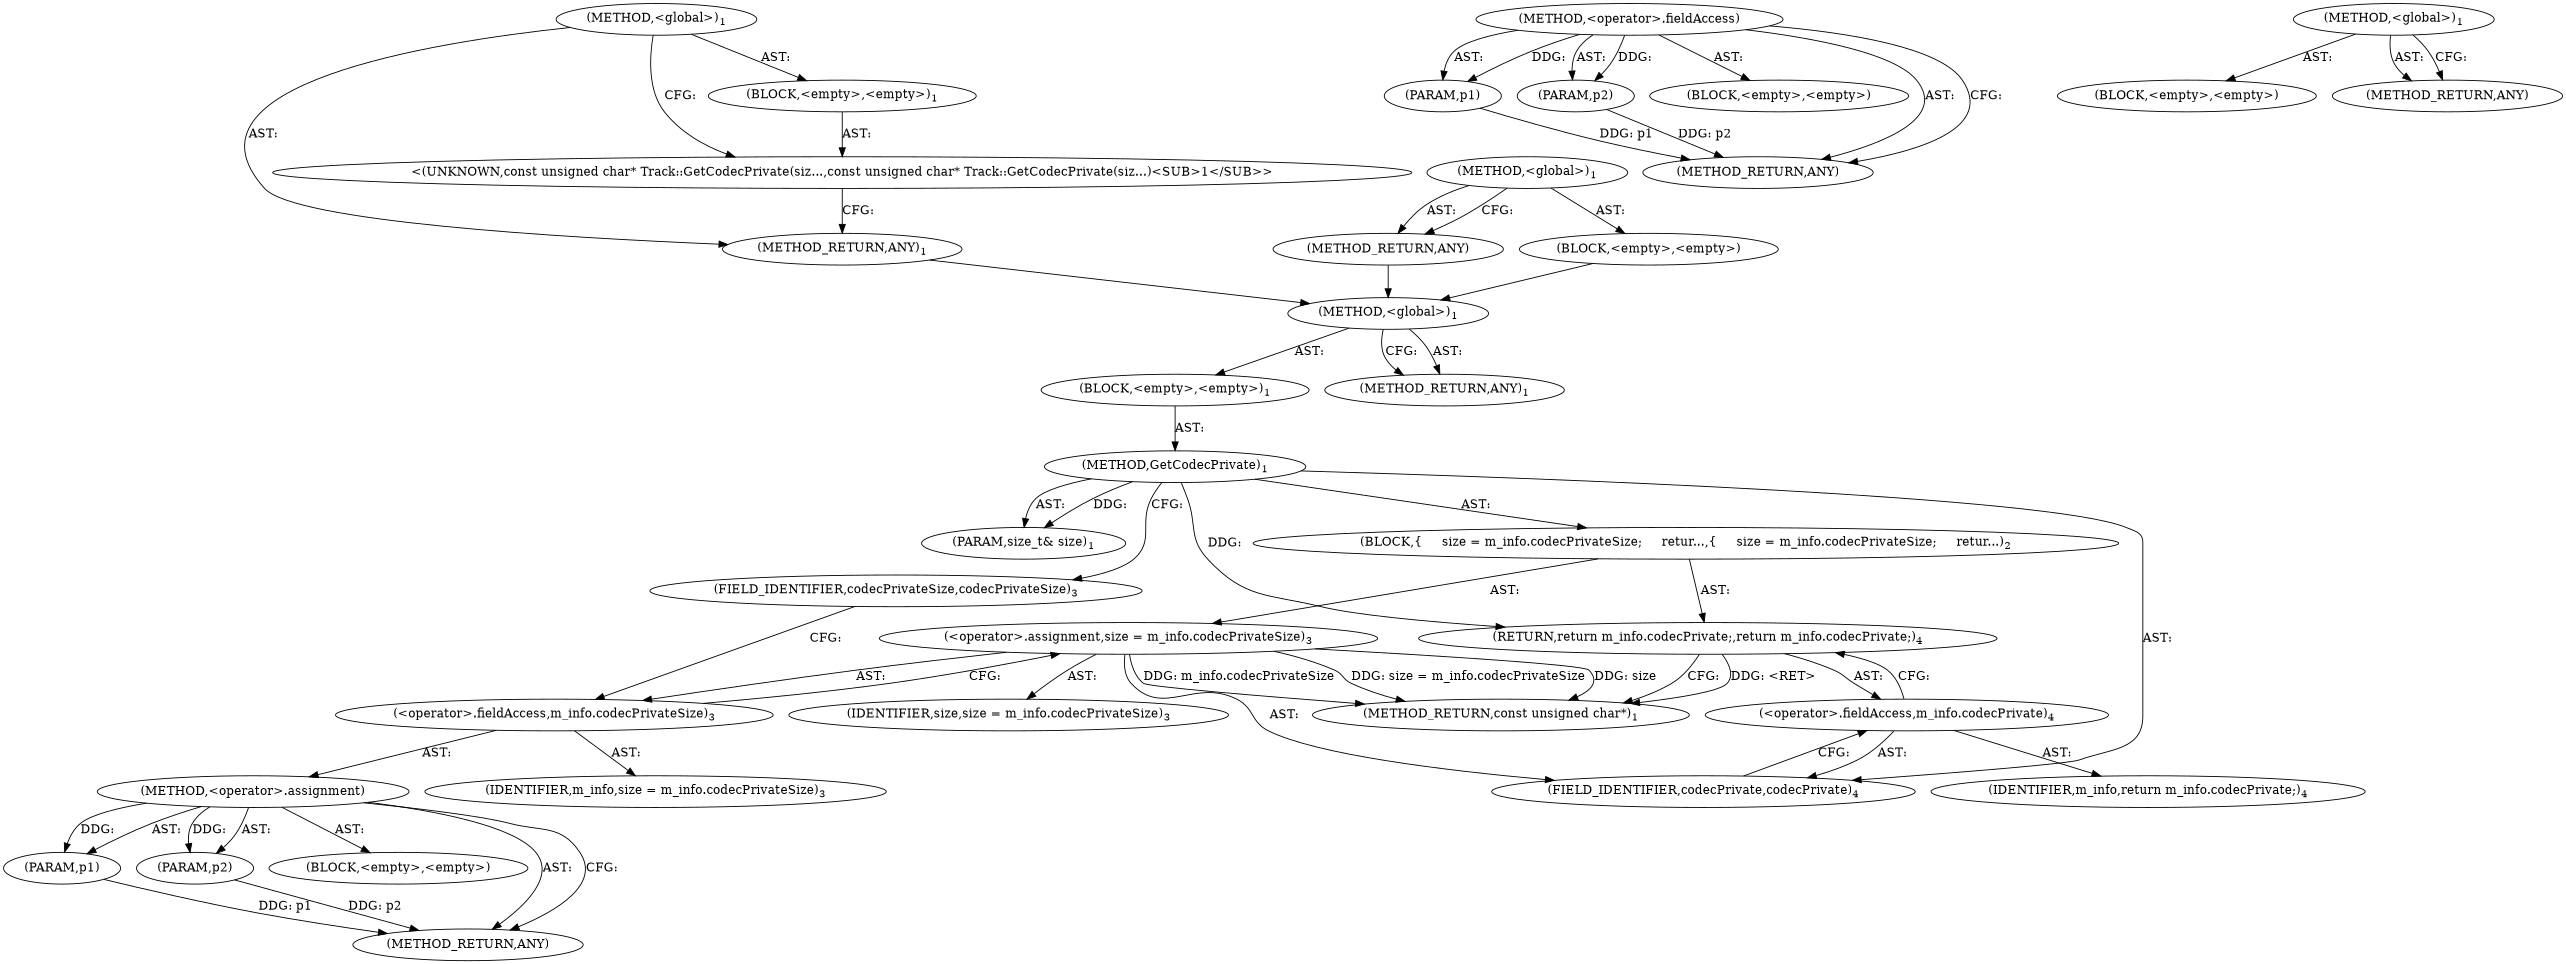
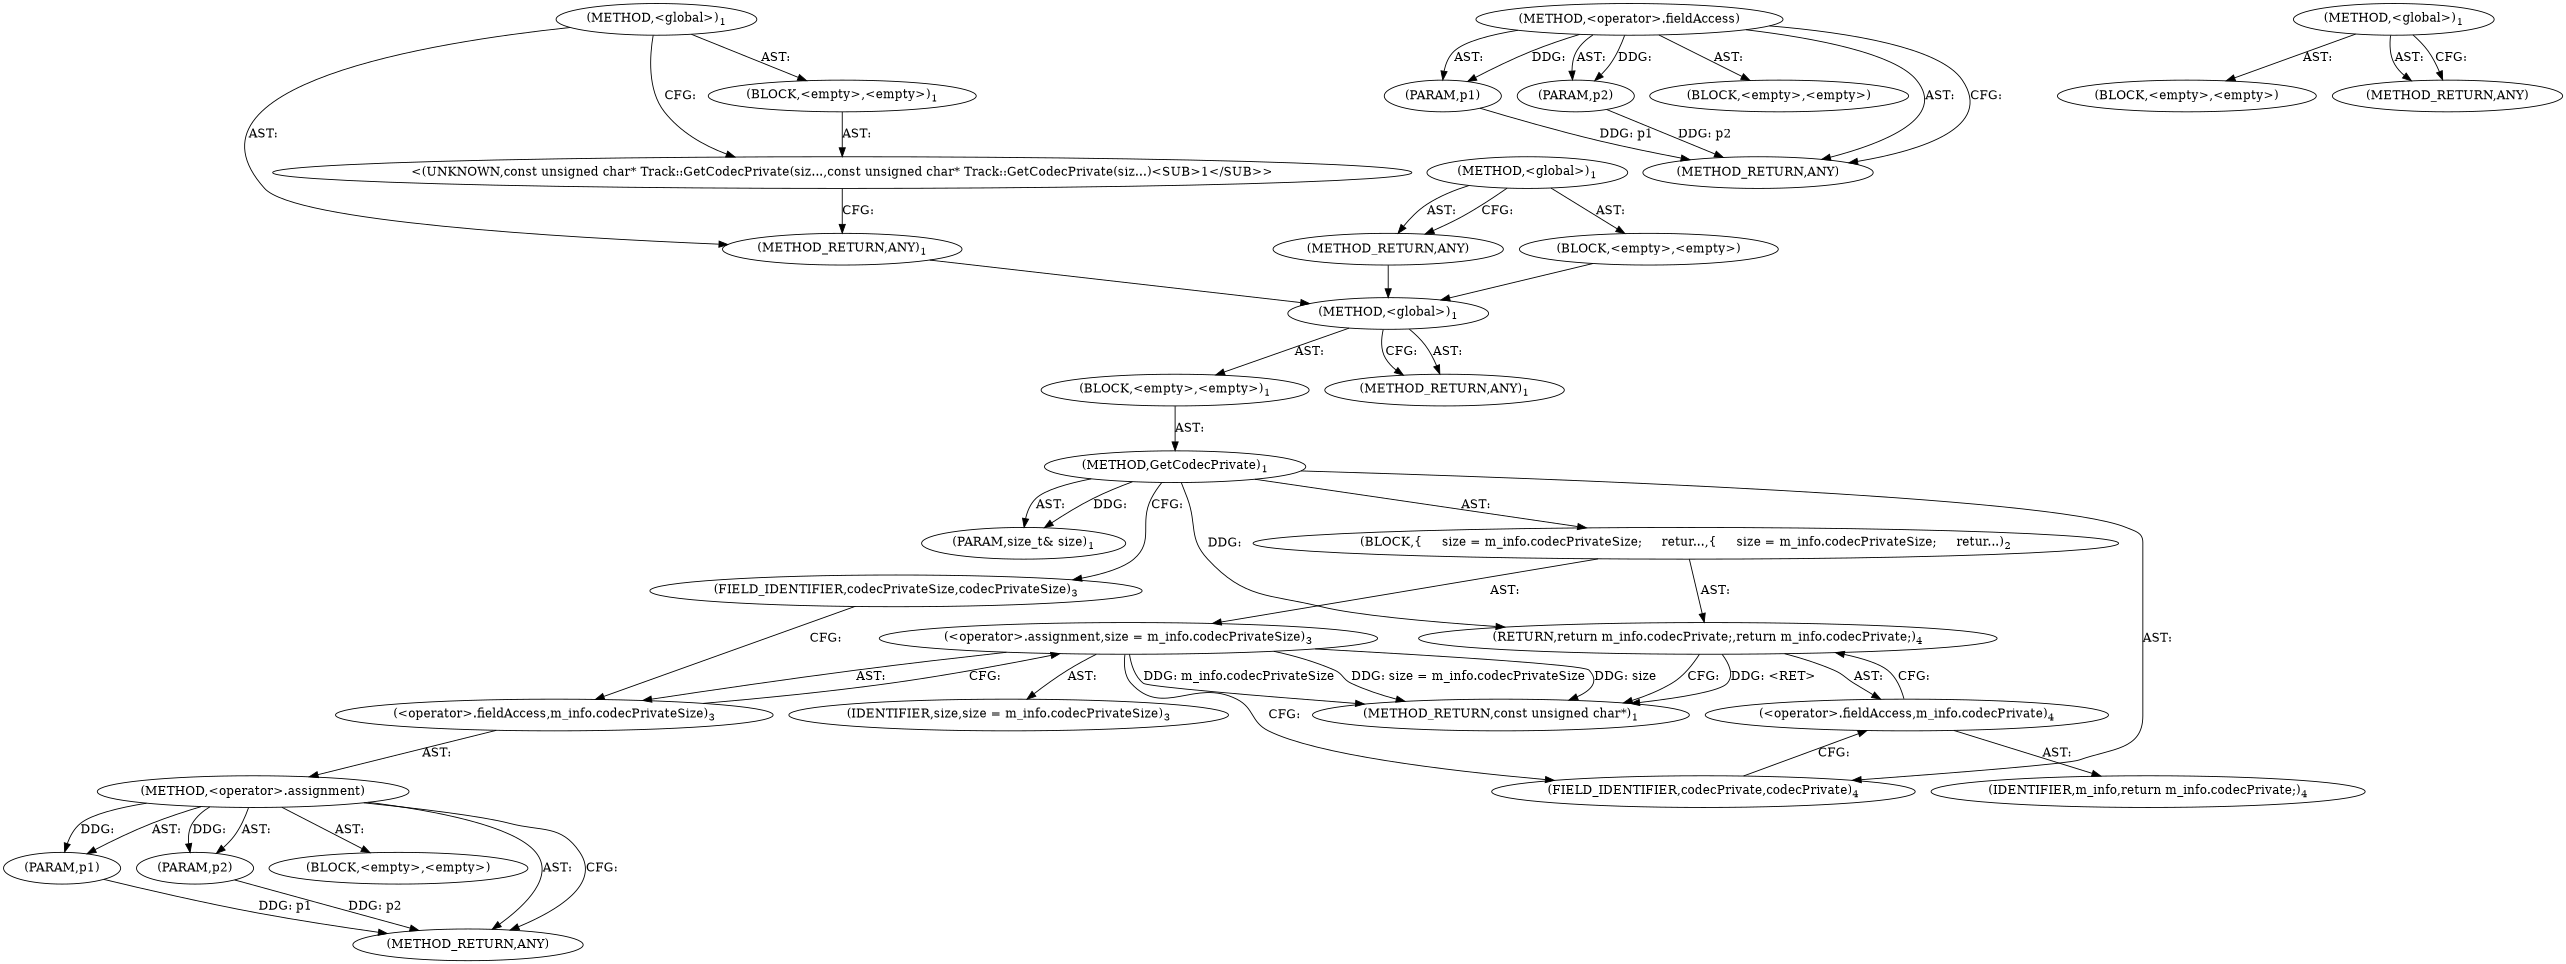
edge "(<operator>.assignment,size = m_info.codecPrivateSize)" -> "(FIELD_IDENTIFIER,codecPrivate,codecPrivate)": label "AST: " -> "CFG: "
edge "(<operator>.fieldAccess,m_info.codecPrivate)" -> "(FIELD_IDENTIFIER,codecPrivate,codecPrivate)": removed, label "AST:"
node "(IDENTIFIER,m_info,size = m_info.codecPrivateSize)": removed
